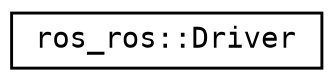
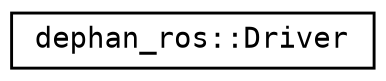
node "ros_ros::Driver": label "ros_ros::Driver" -> "dephan_ros::Driver"
